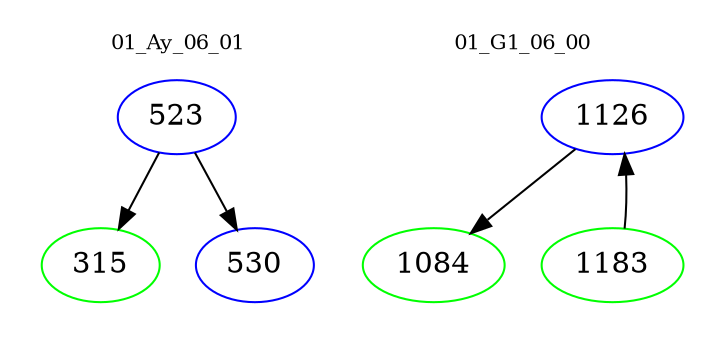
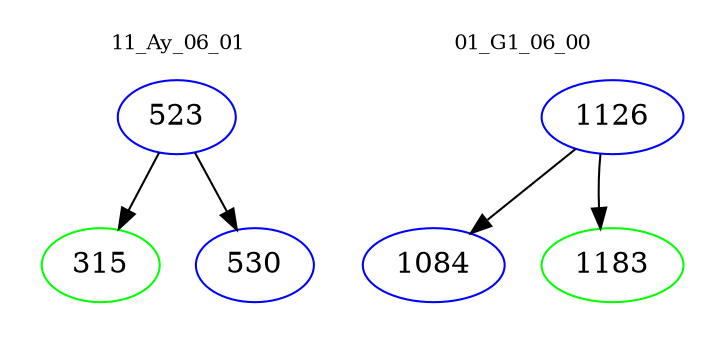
cluster "01_Ay_06_01": label "01_Ay_06_01" -> "11_Ay_06_01"
edge "1183" -> "1126": reversed
node "1084": color green -> blue
